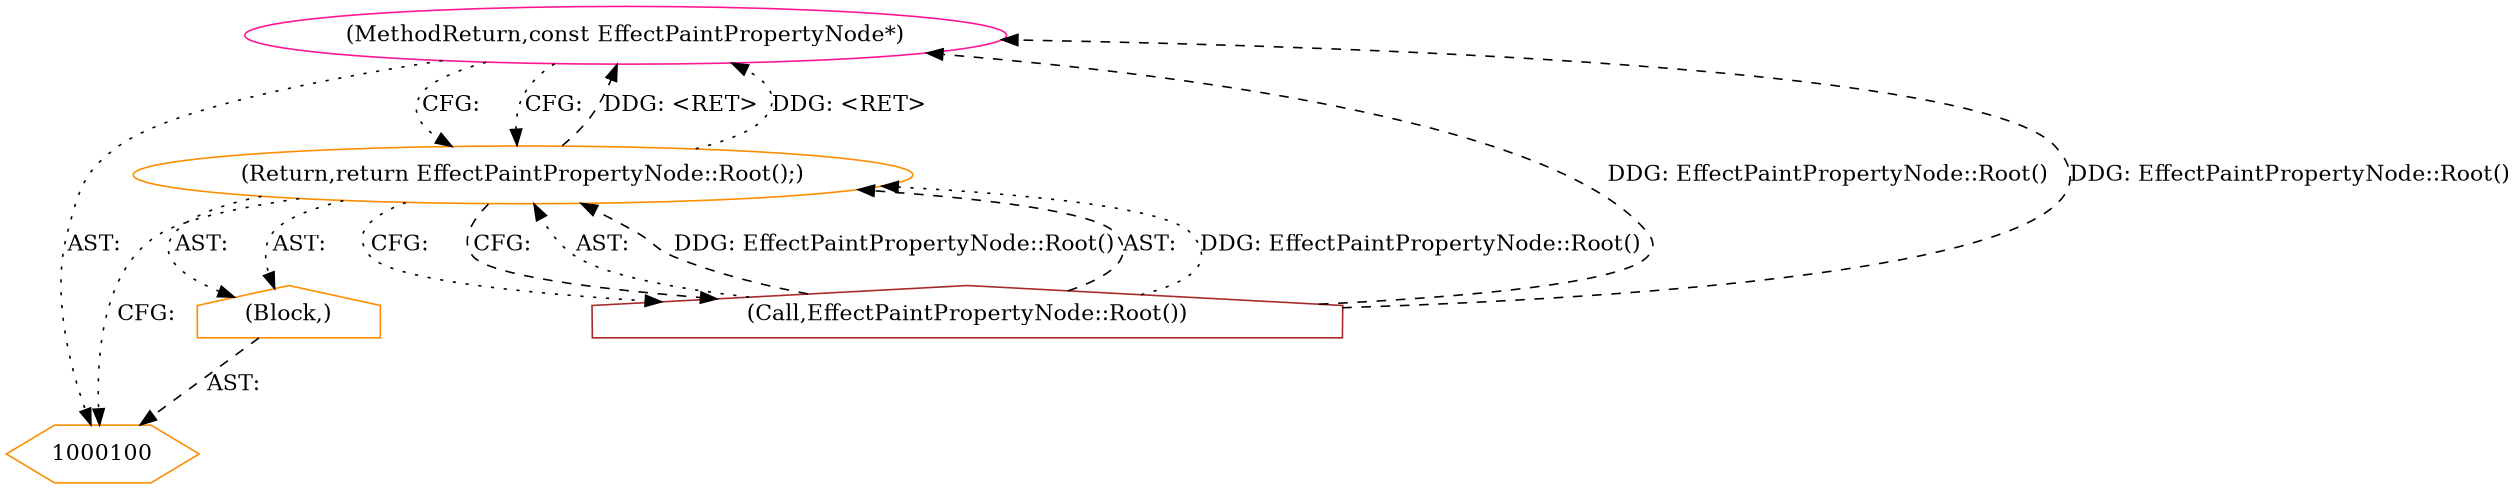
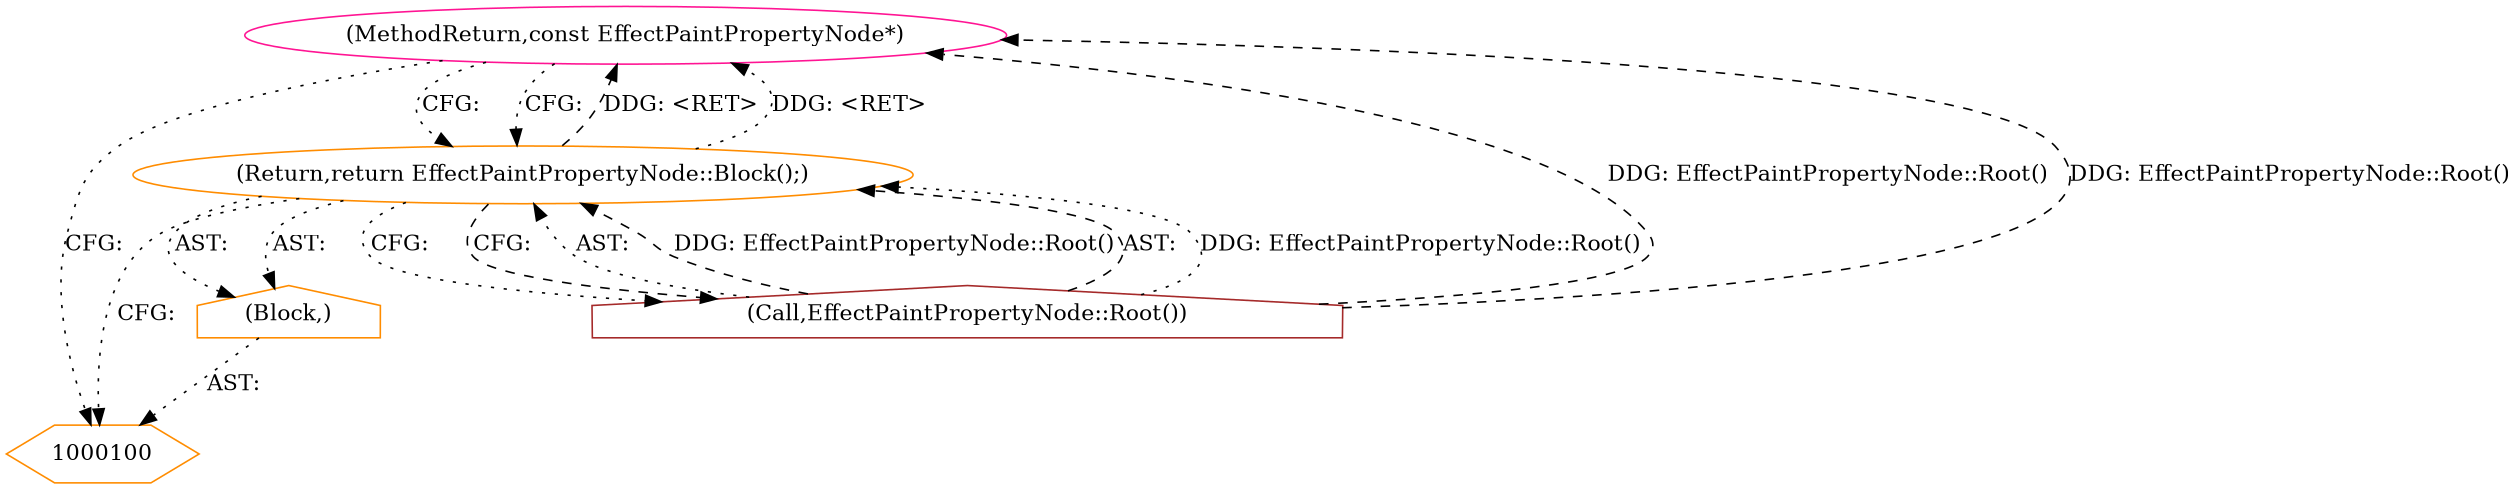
node "(Return,return EffectPaintPropertyNode::Root();)": label "(Return,return EffectPaintPropertyNode::Root();)" -> "(Return,return EffectPaintPropertyNode::Block();)"
edge "(MethodReturn,const EffectPaintPropertyNode*)" -> "1000100": label "AST: " -> "CFG: "
edge "(Block,)" -> "1000100": style dashed -> dotted
